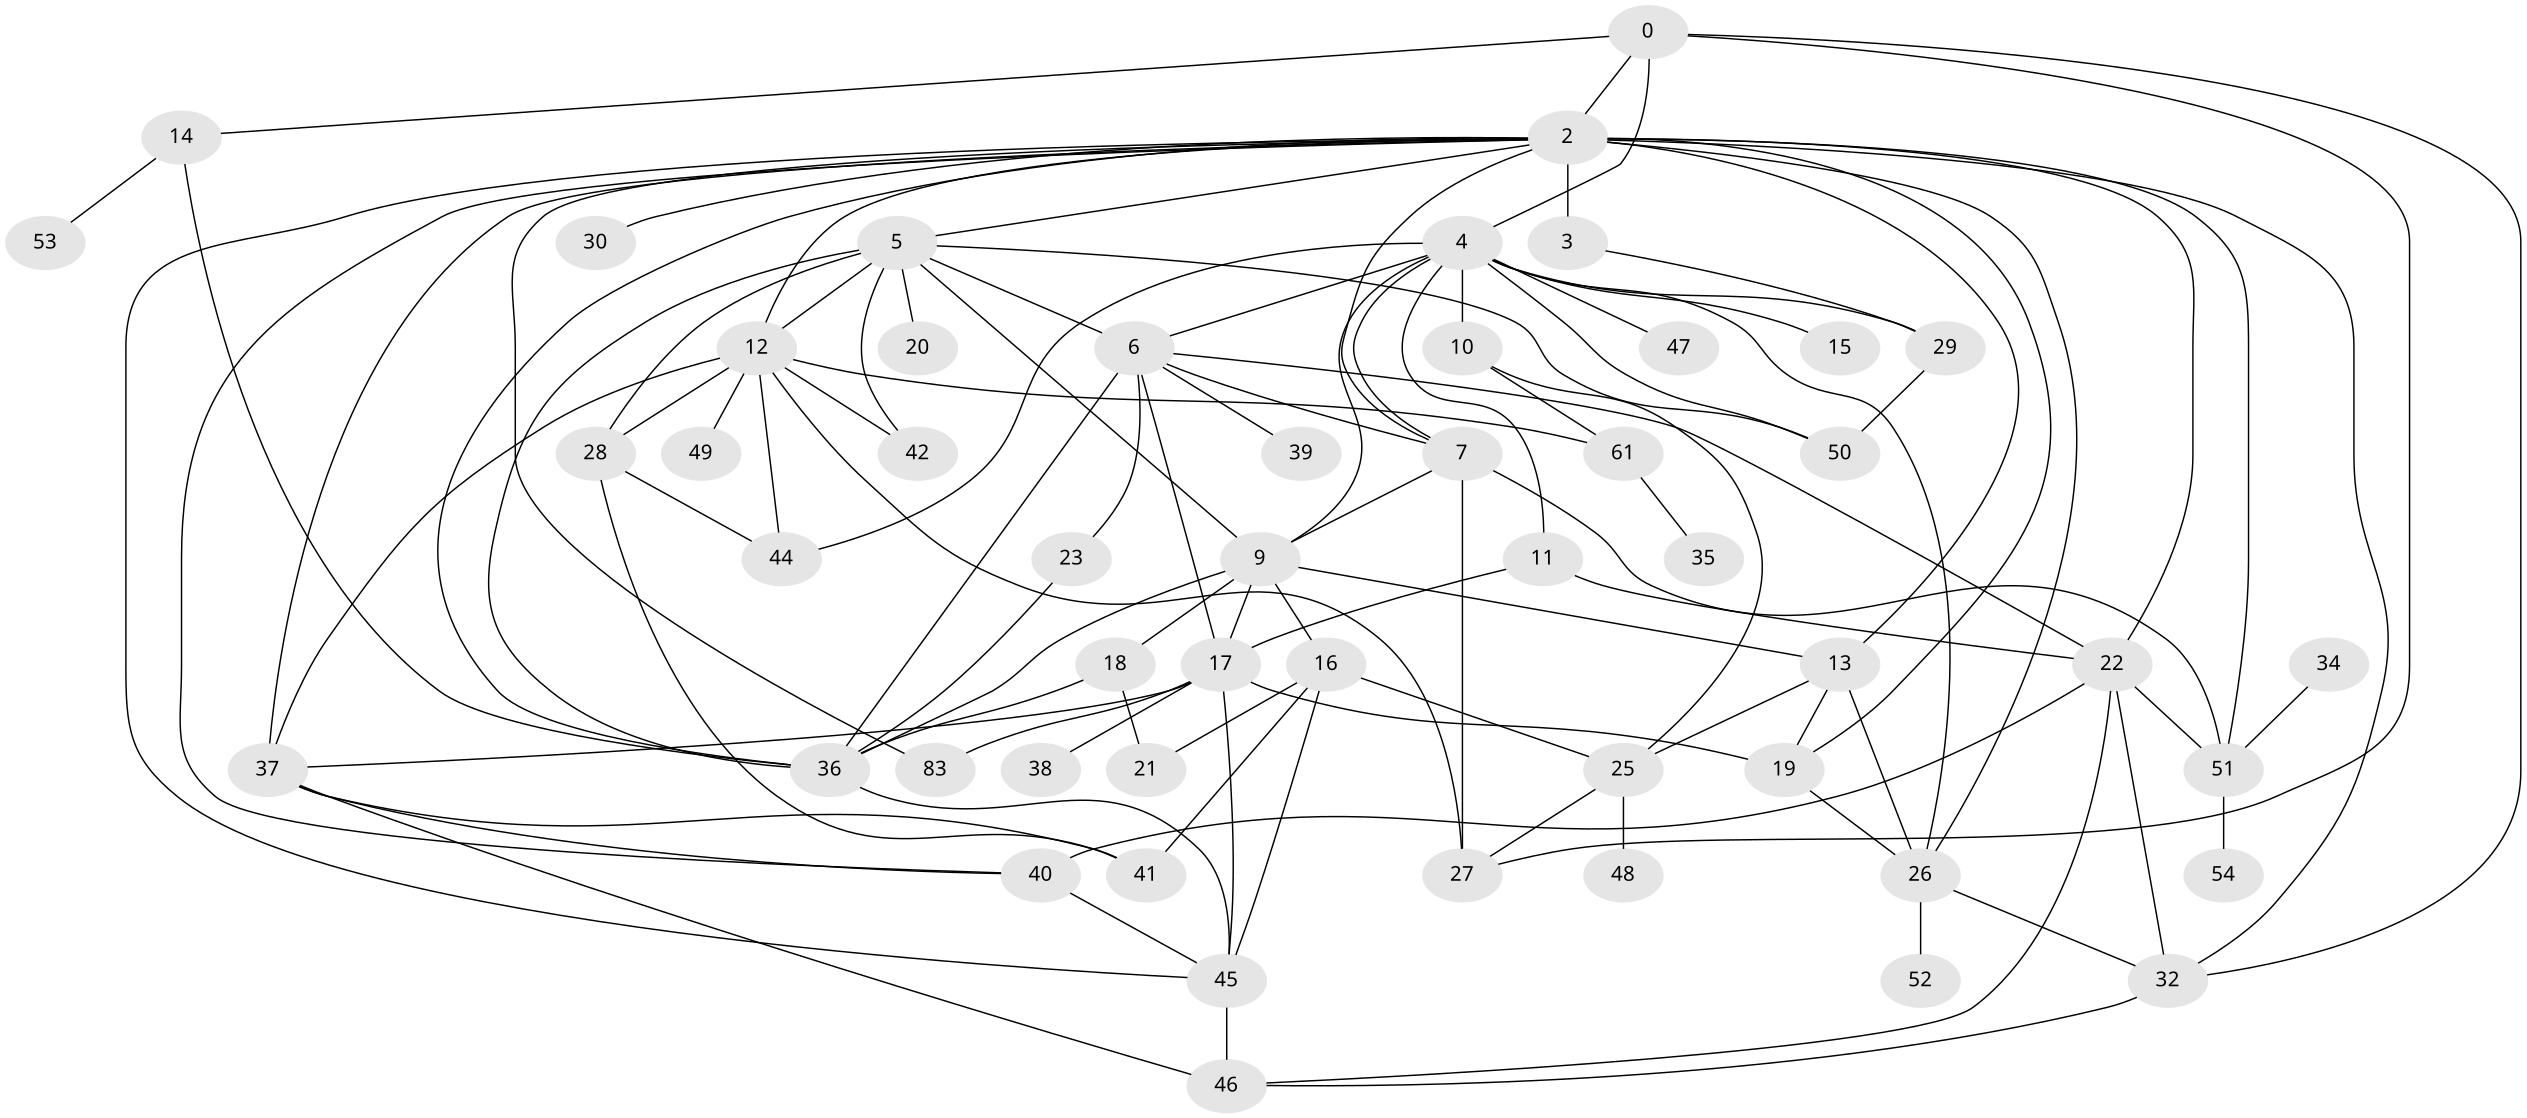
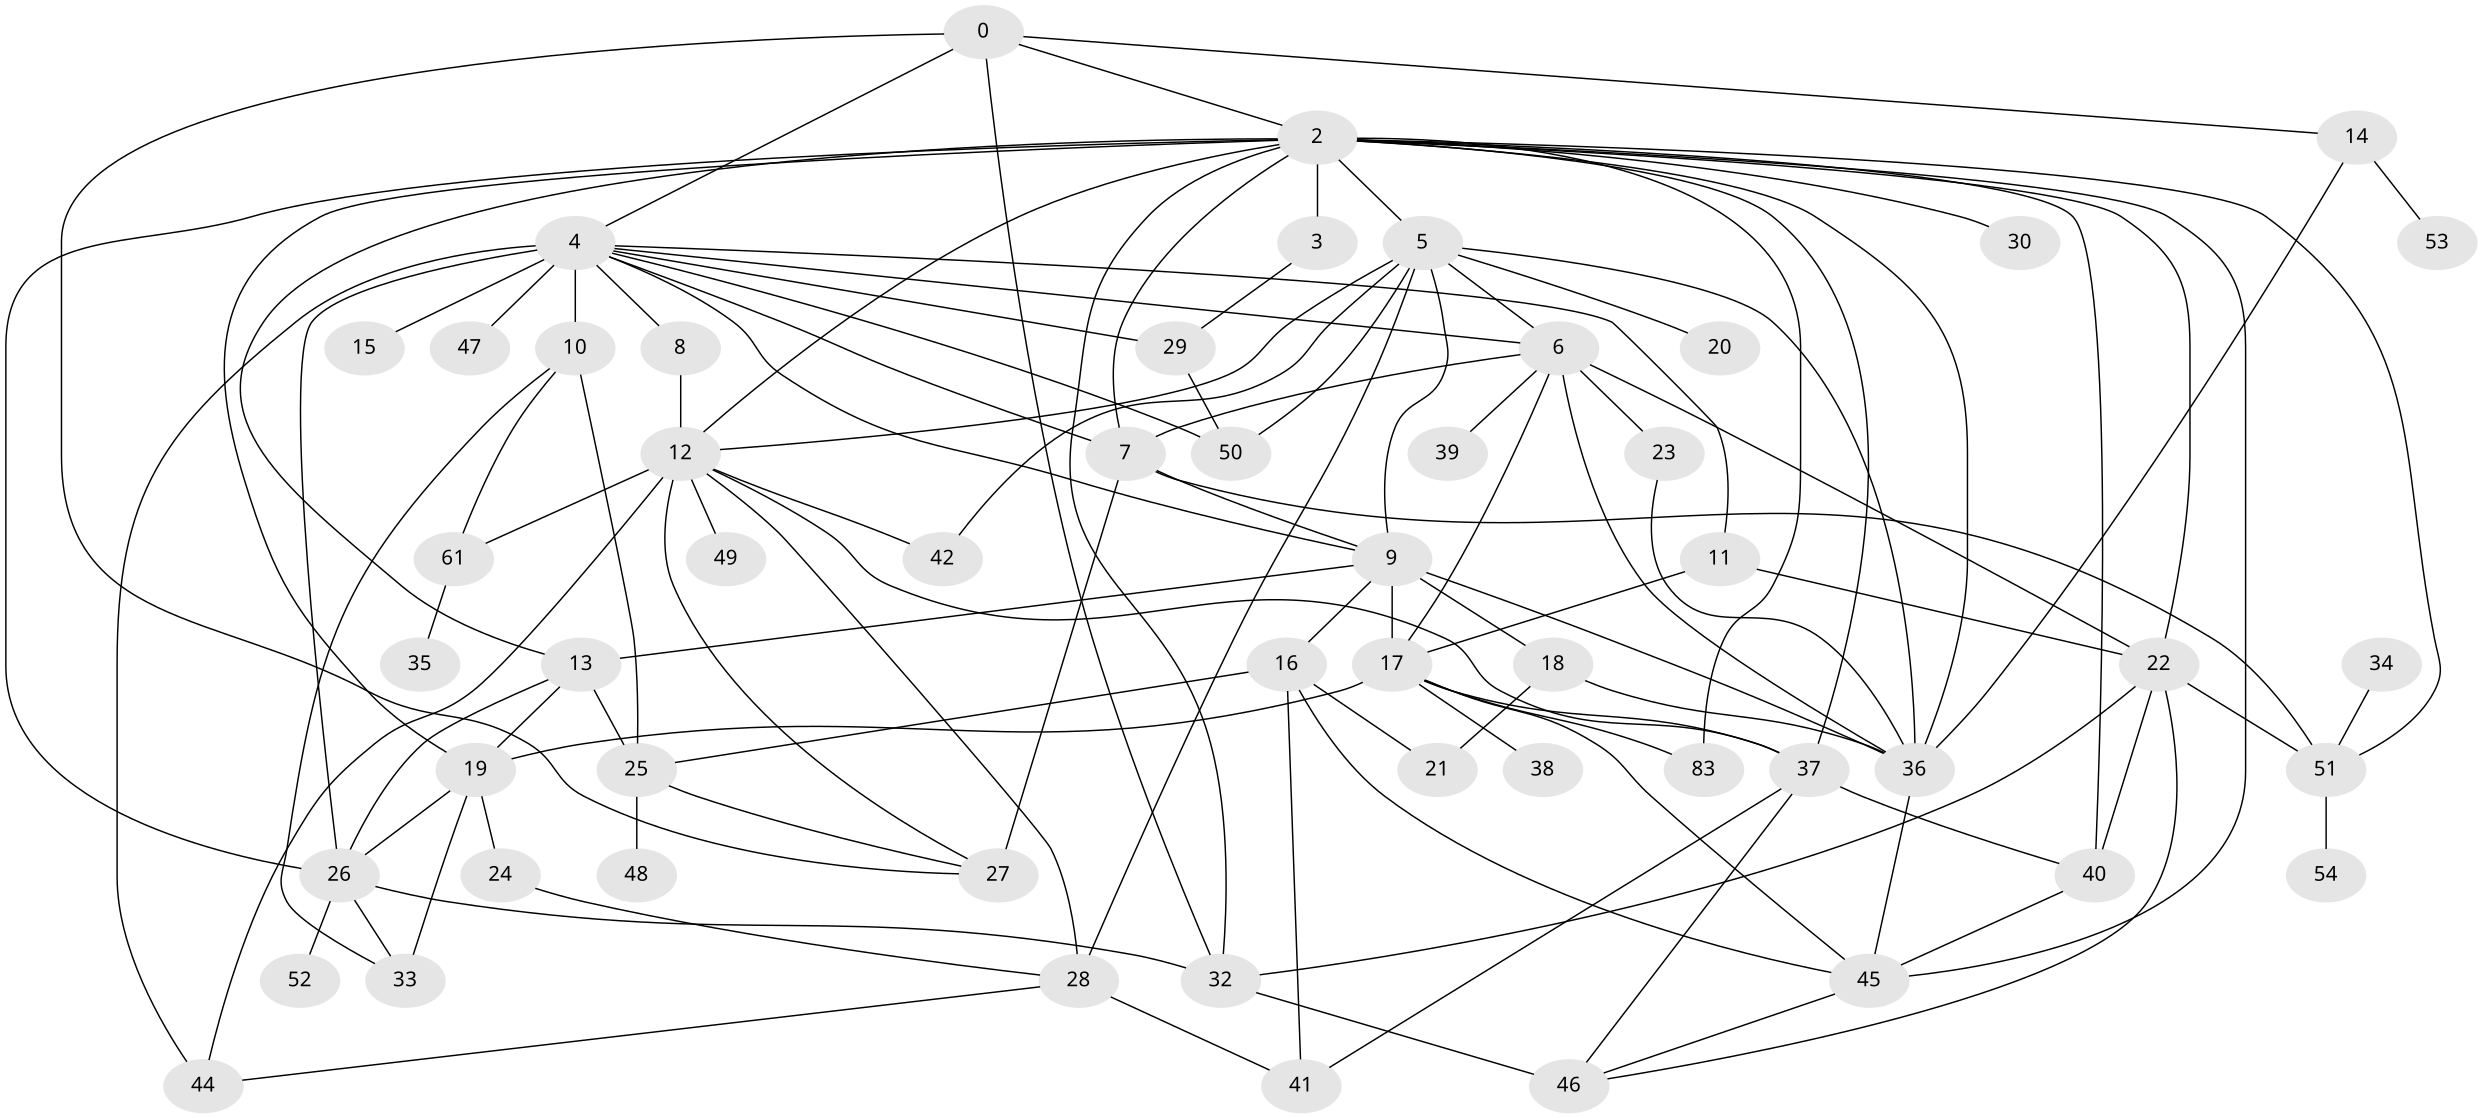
node "8": added
node "24": added
node "33": added
